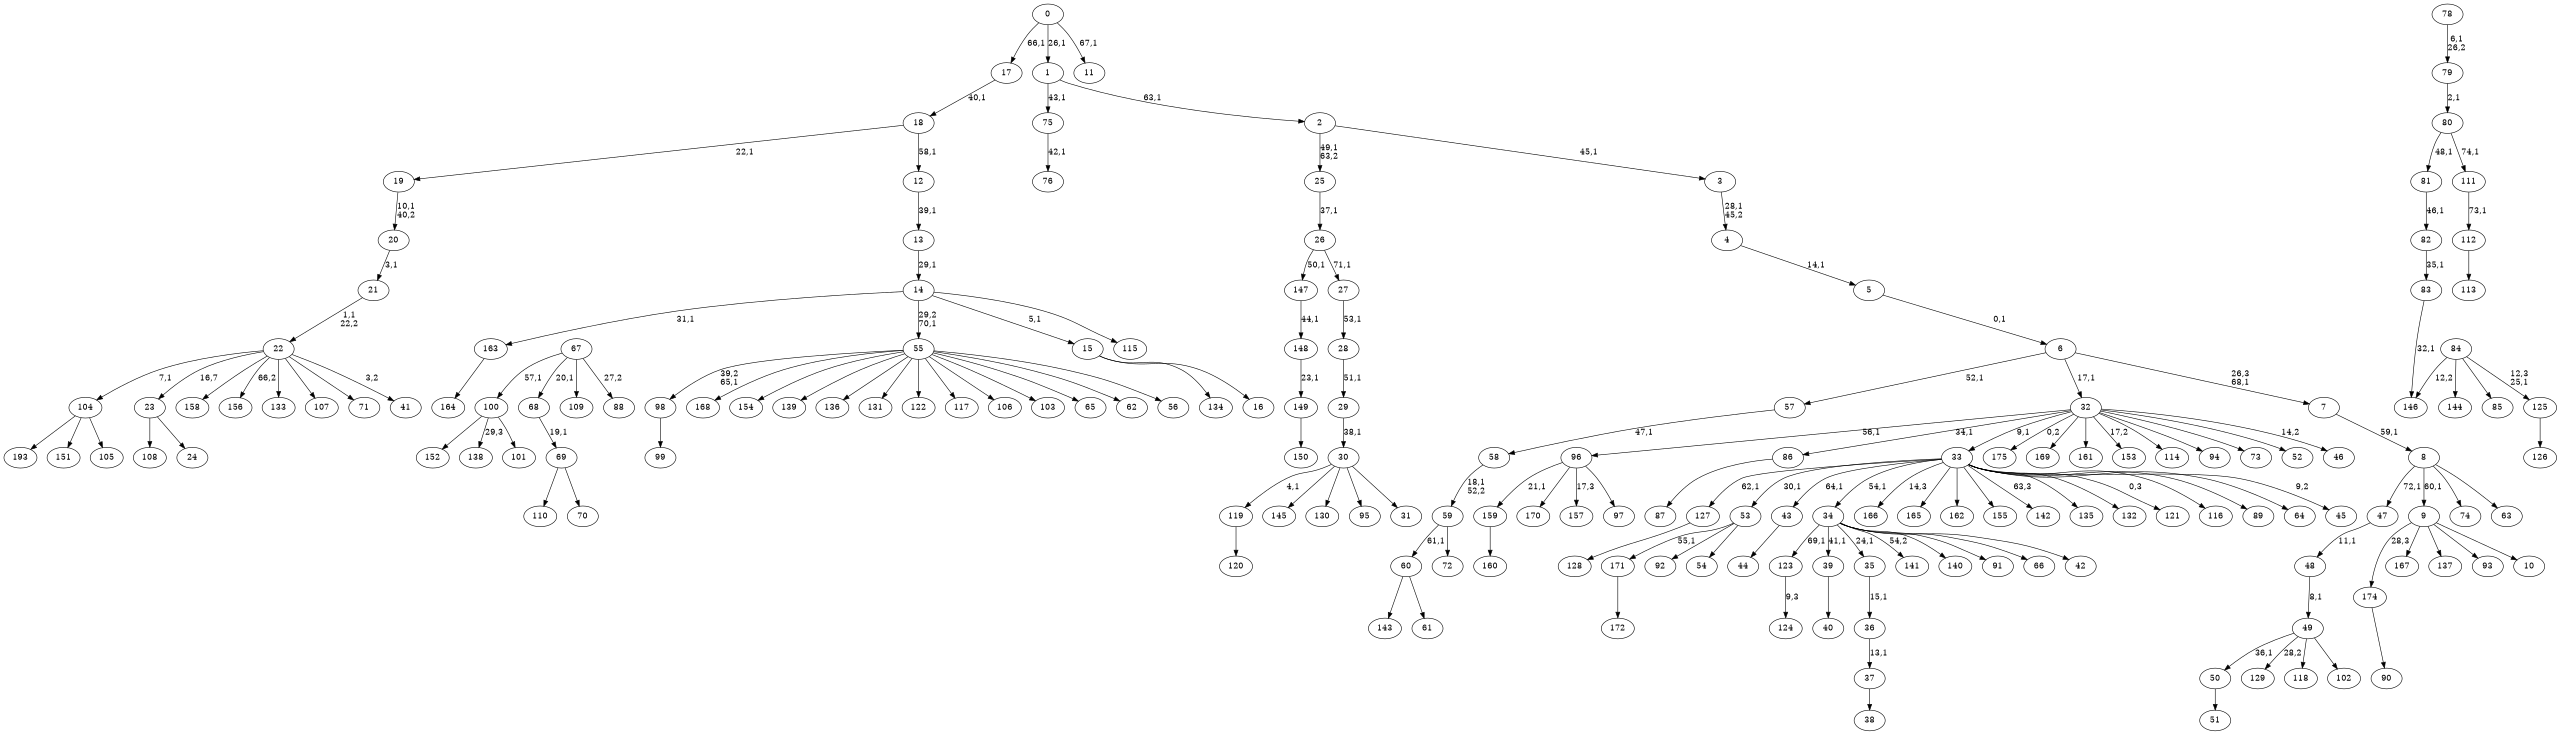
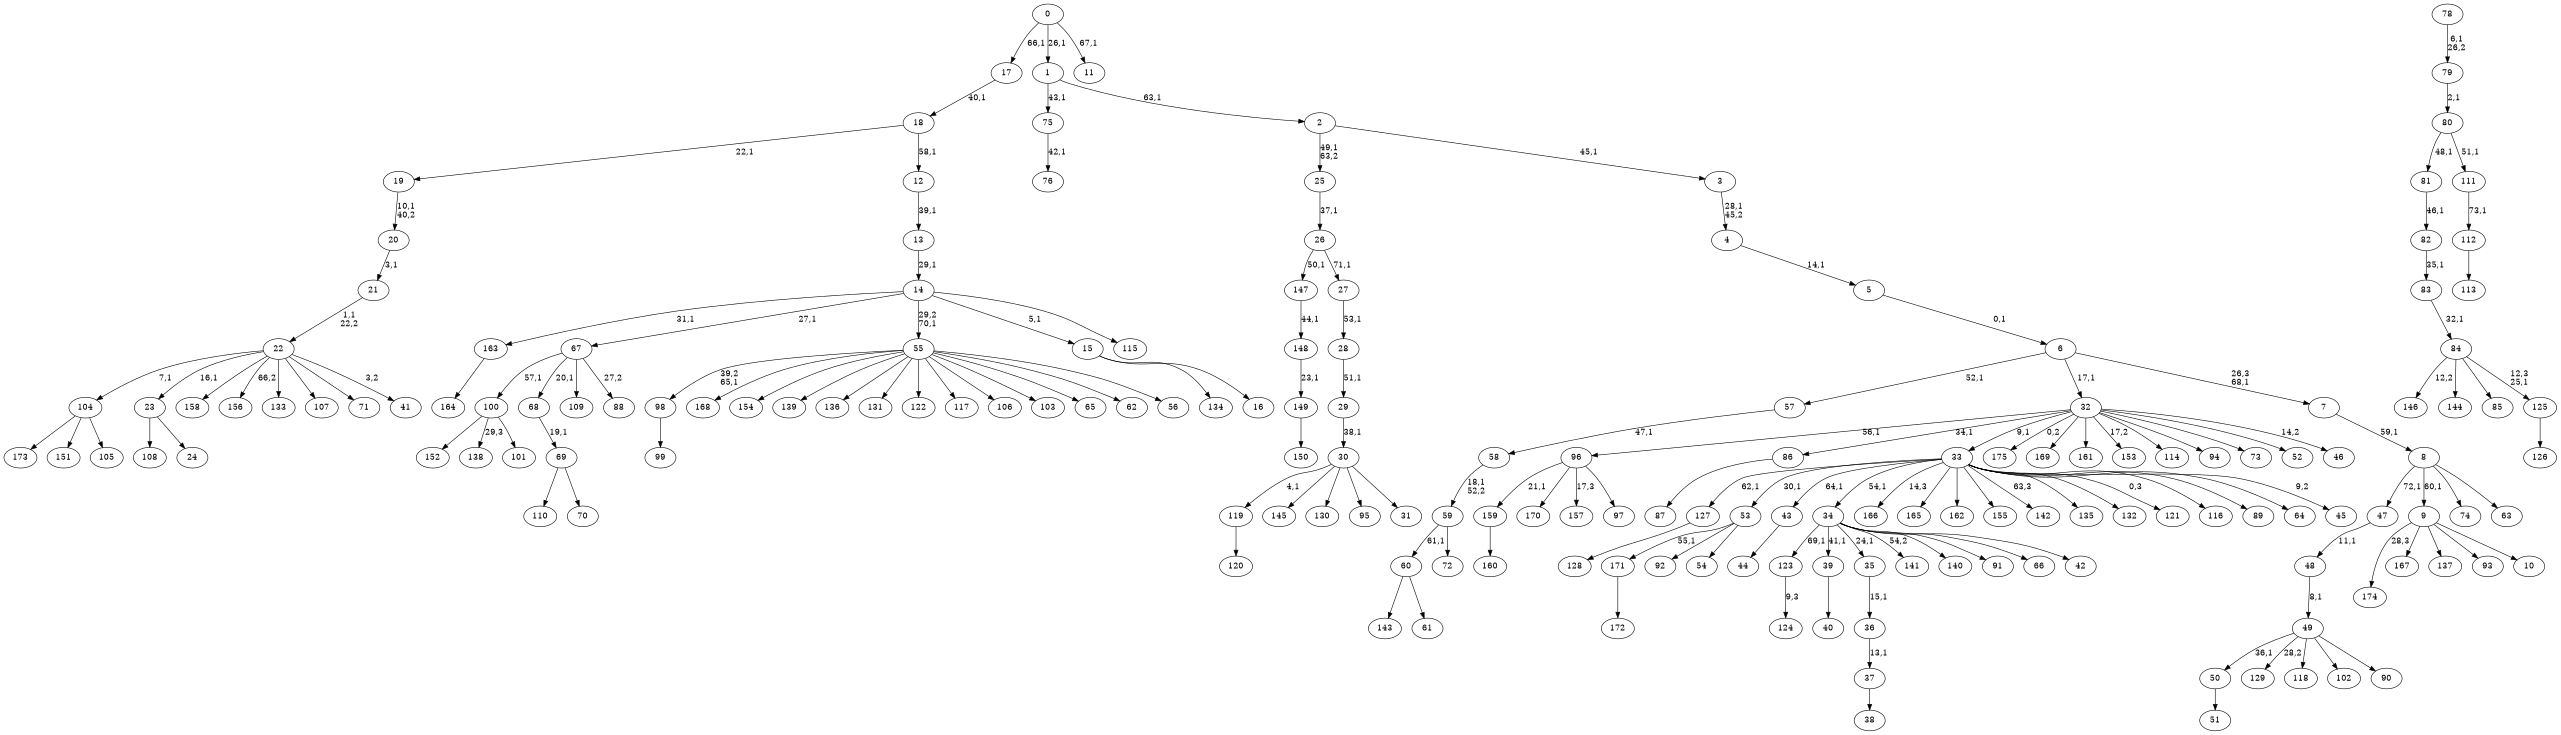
edge "80" -> "111": label "74,1" -> "51,1"
edge "14" -> "67": added, label "27,1"
edge "83" -> "146": now "83" -> "84"
edge "22" -> "23": label "16,7" -> "16,1"
node "193": label "193" -> "173"
edge "174" -> "90": now "49" -> "90"
